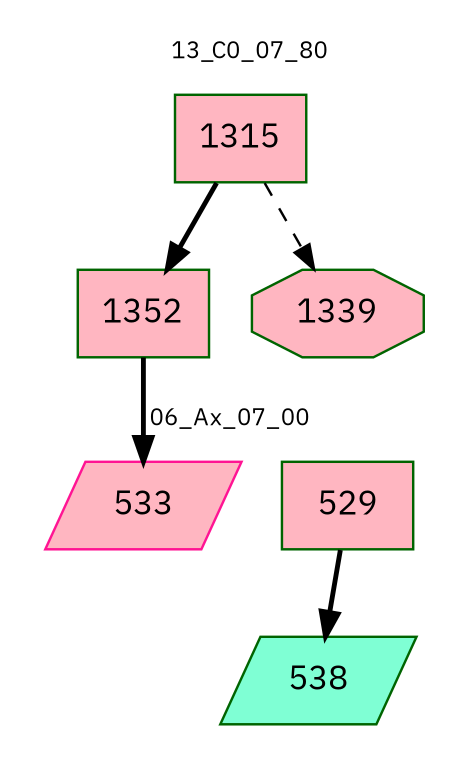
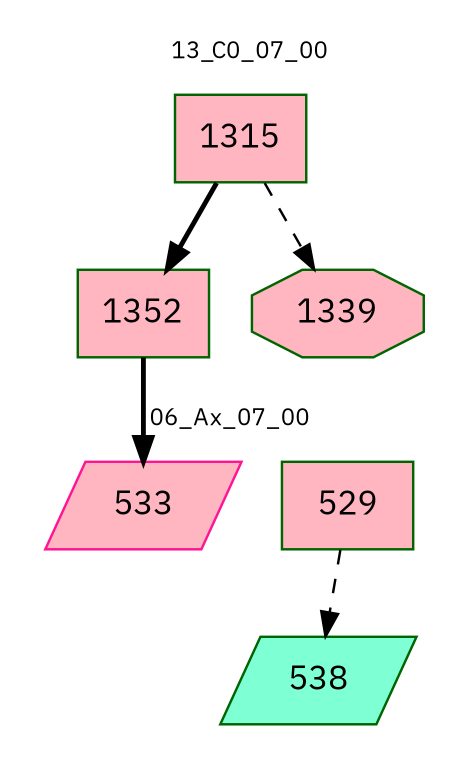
cluster "13_C0_07_80": label "13_C0_07_80" -> "13_C0_07_00"
edge "529" -> "538": style bold -> dashed
